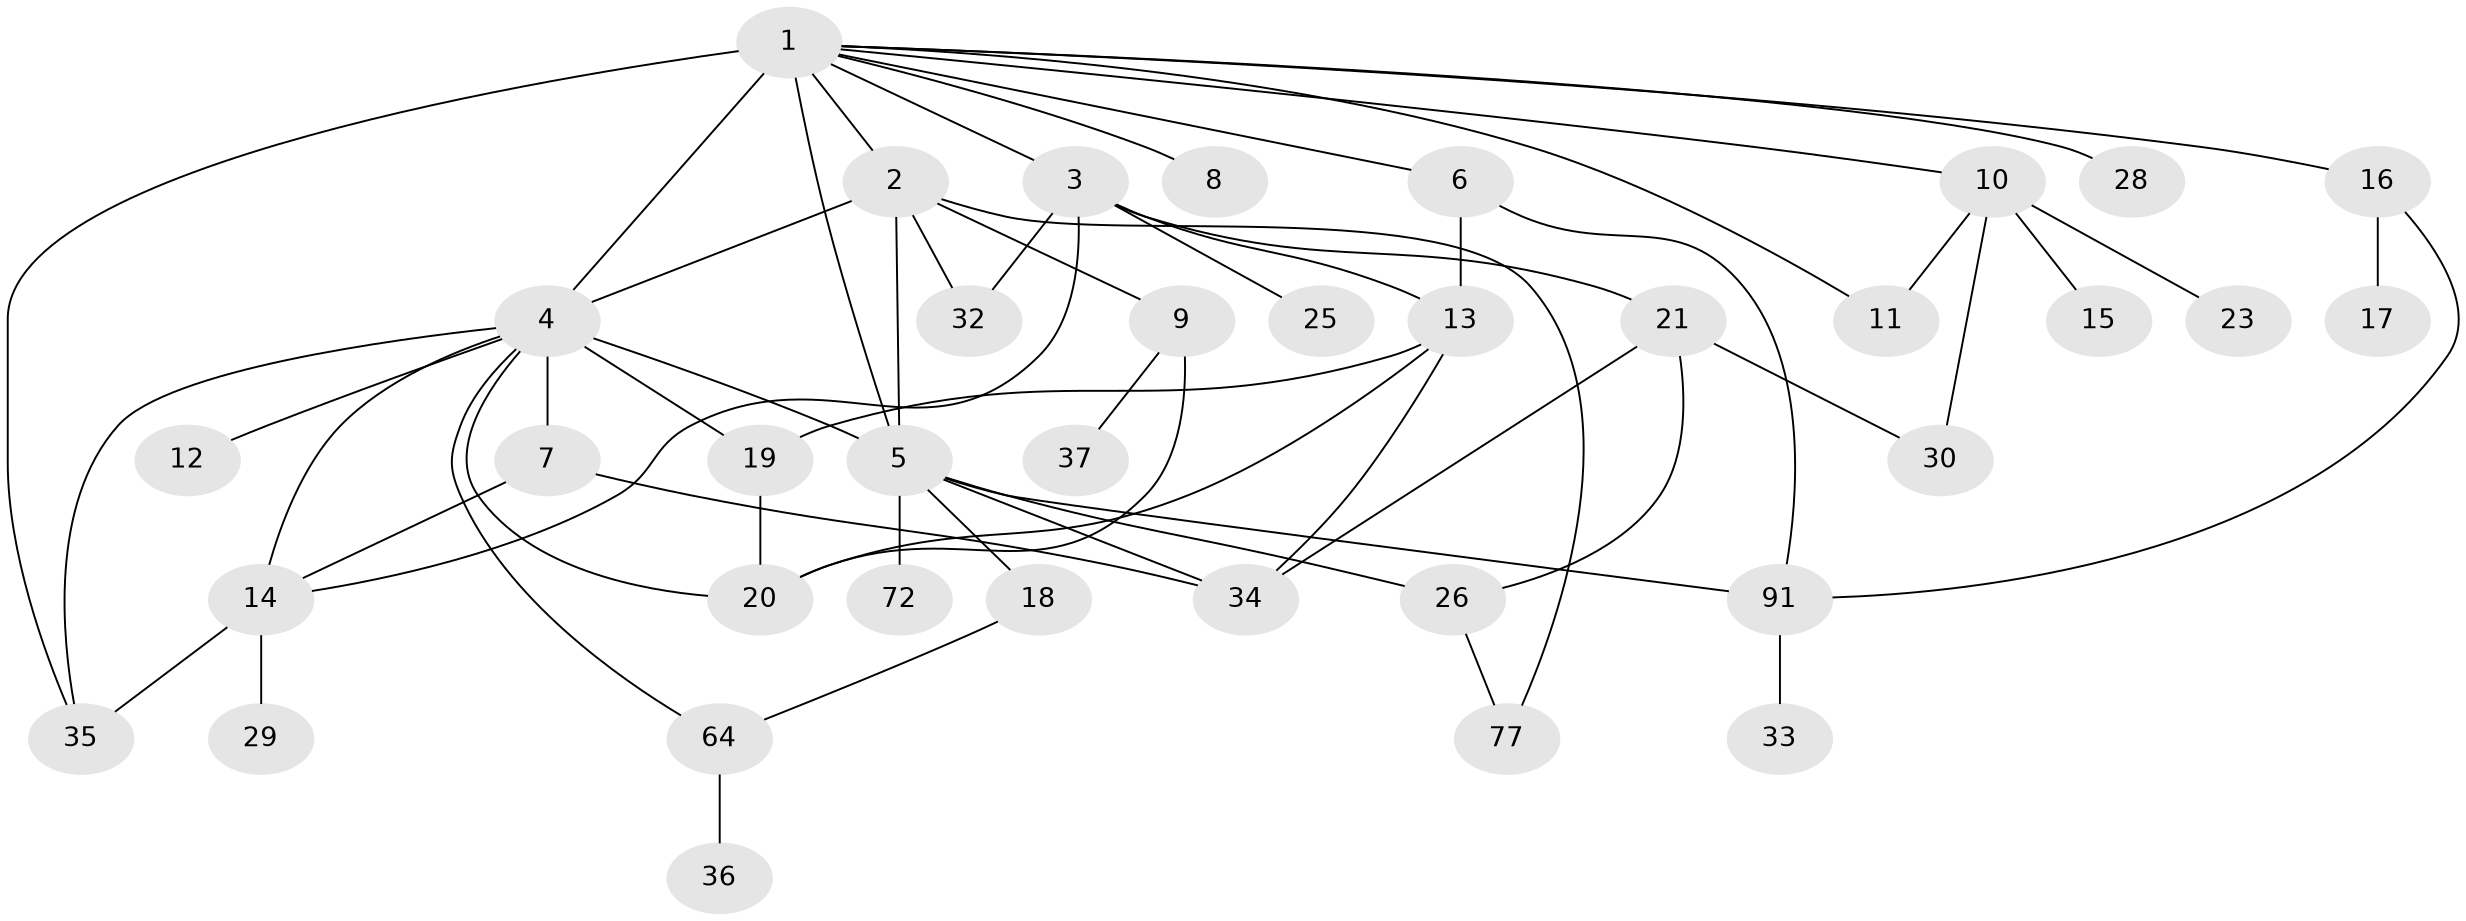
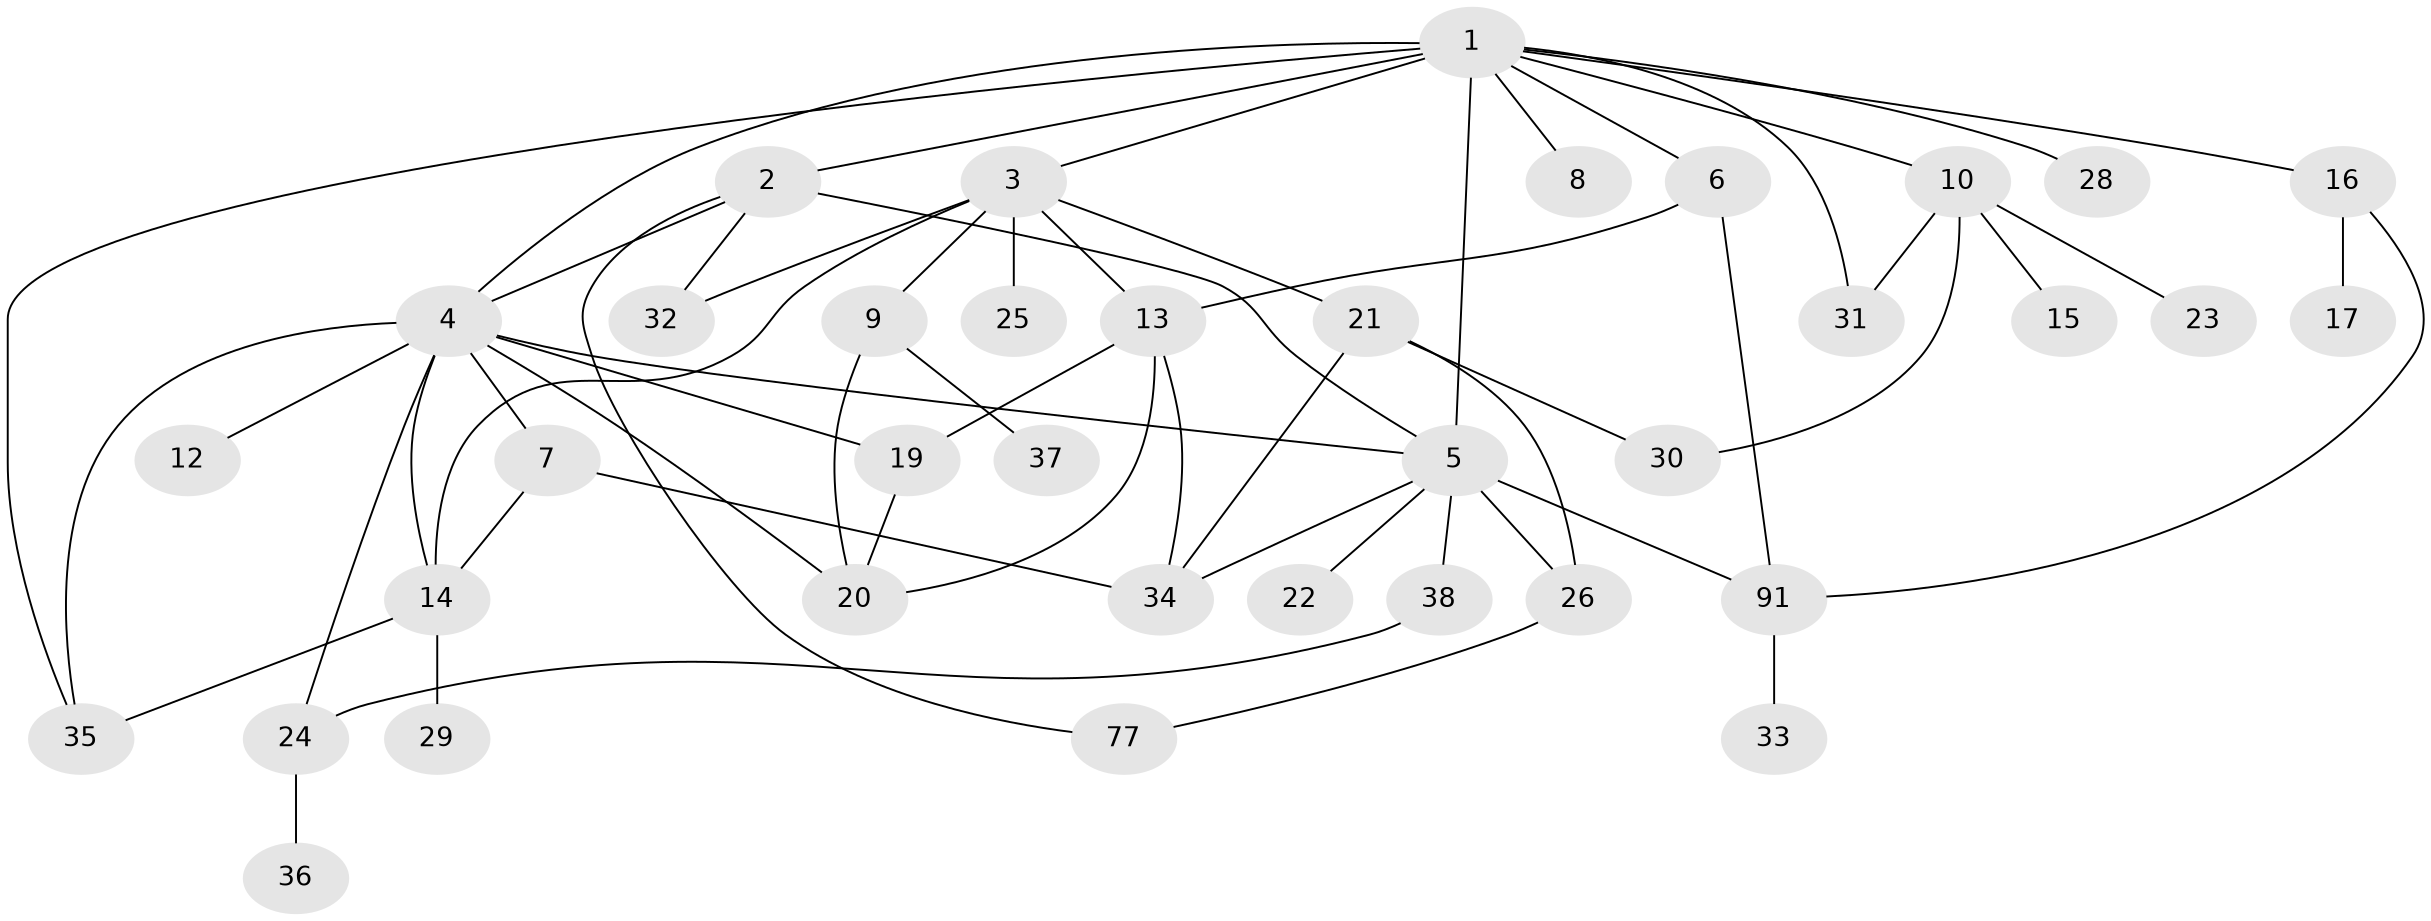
edge "2" -- "9": now "3" -- "9"
node "11": label "11" -> "31"
node "72": label "72" -> "22"
node "18": label "18" -> "38"
node "64": label "64" -> "24"
